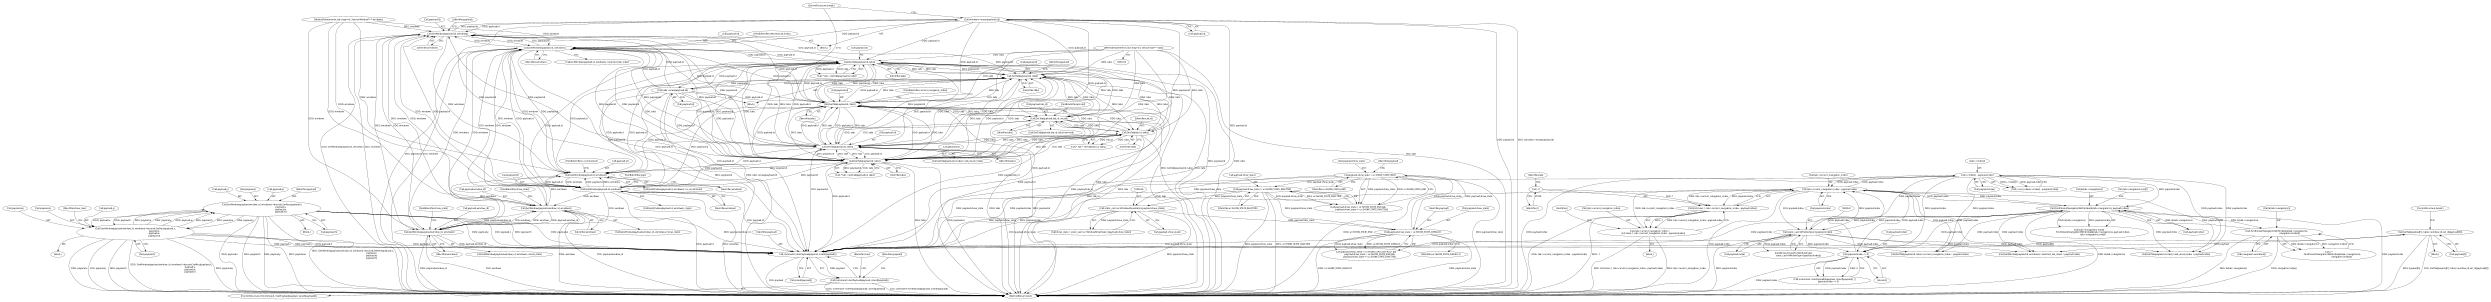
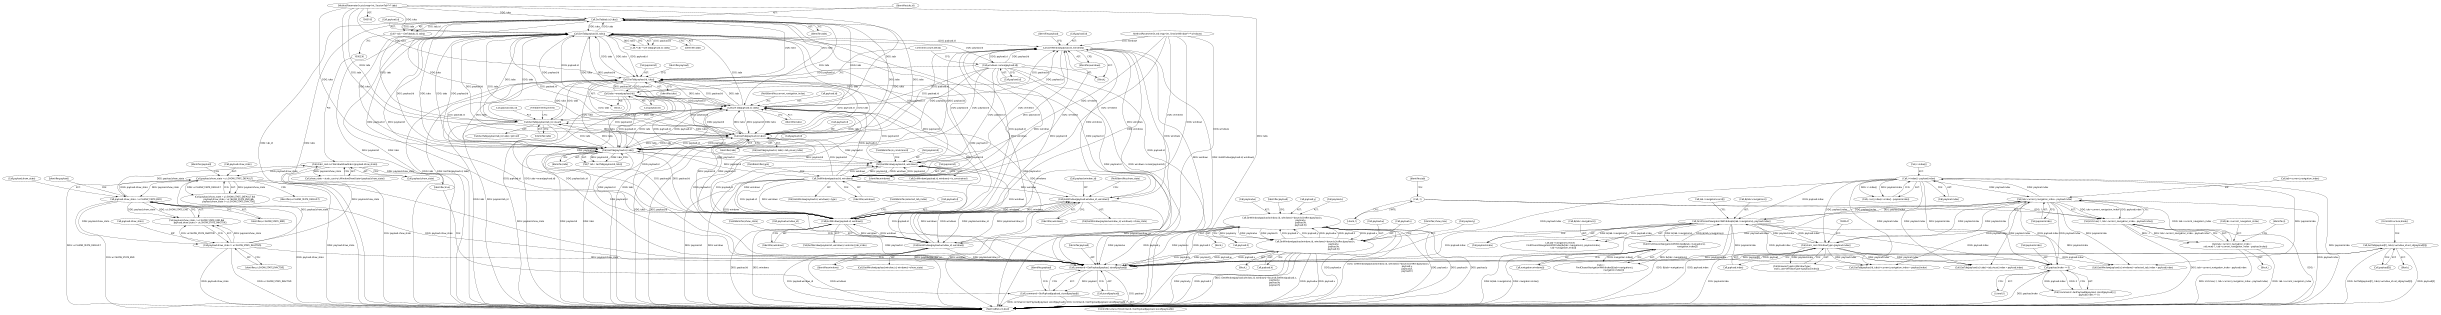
edge "(Call,* tab = GetTab(tab_id, tabs))" -> "(Call,GetTab(tab_id, tabs))": now "(Call,* tab = GetTab(tab_id, tabs))" -> "1000236"
node "(Identifier,1)": label "(Identifier,1)" -> "(Literal,1)"
edge "(Call,tab->current_navigation_index - payload.index)" -> "(Call,command->GetPayload(payload, sizeof(payload)))": label "DDG: payload.index" -> "DDG: payload.windows"
edge "(Call,static_cast<ui::WindowShowState>(payload.show_state))" -> "(Call,payload.show_state > ui::SHOW_STATE_DEFAULT)": label "DDG: payload.tabs_state" -> "DDG: payload.show_state"
edge "(Call,static_cast<ui::WindowShowState>(payload.show_state))" -> "(Call,command->GetPayload(payload, sizeof(payload)))": now "(Call,static_cast<ui::WindowShowState>(payload.show_state))" -> "(Identifier,true)"
